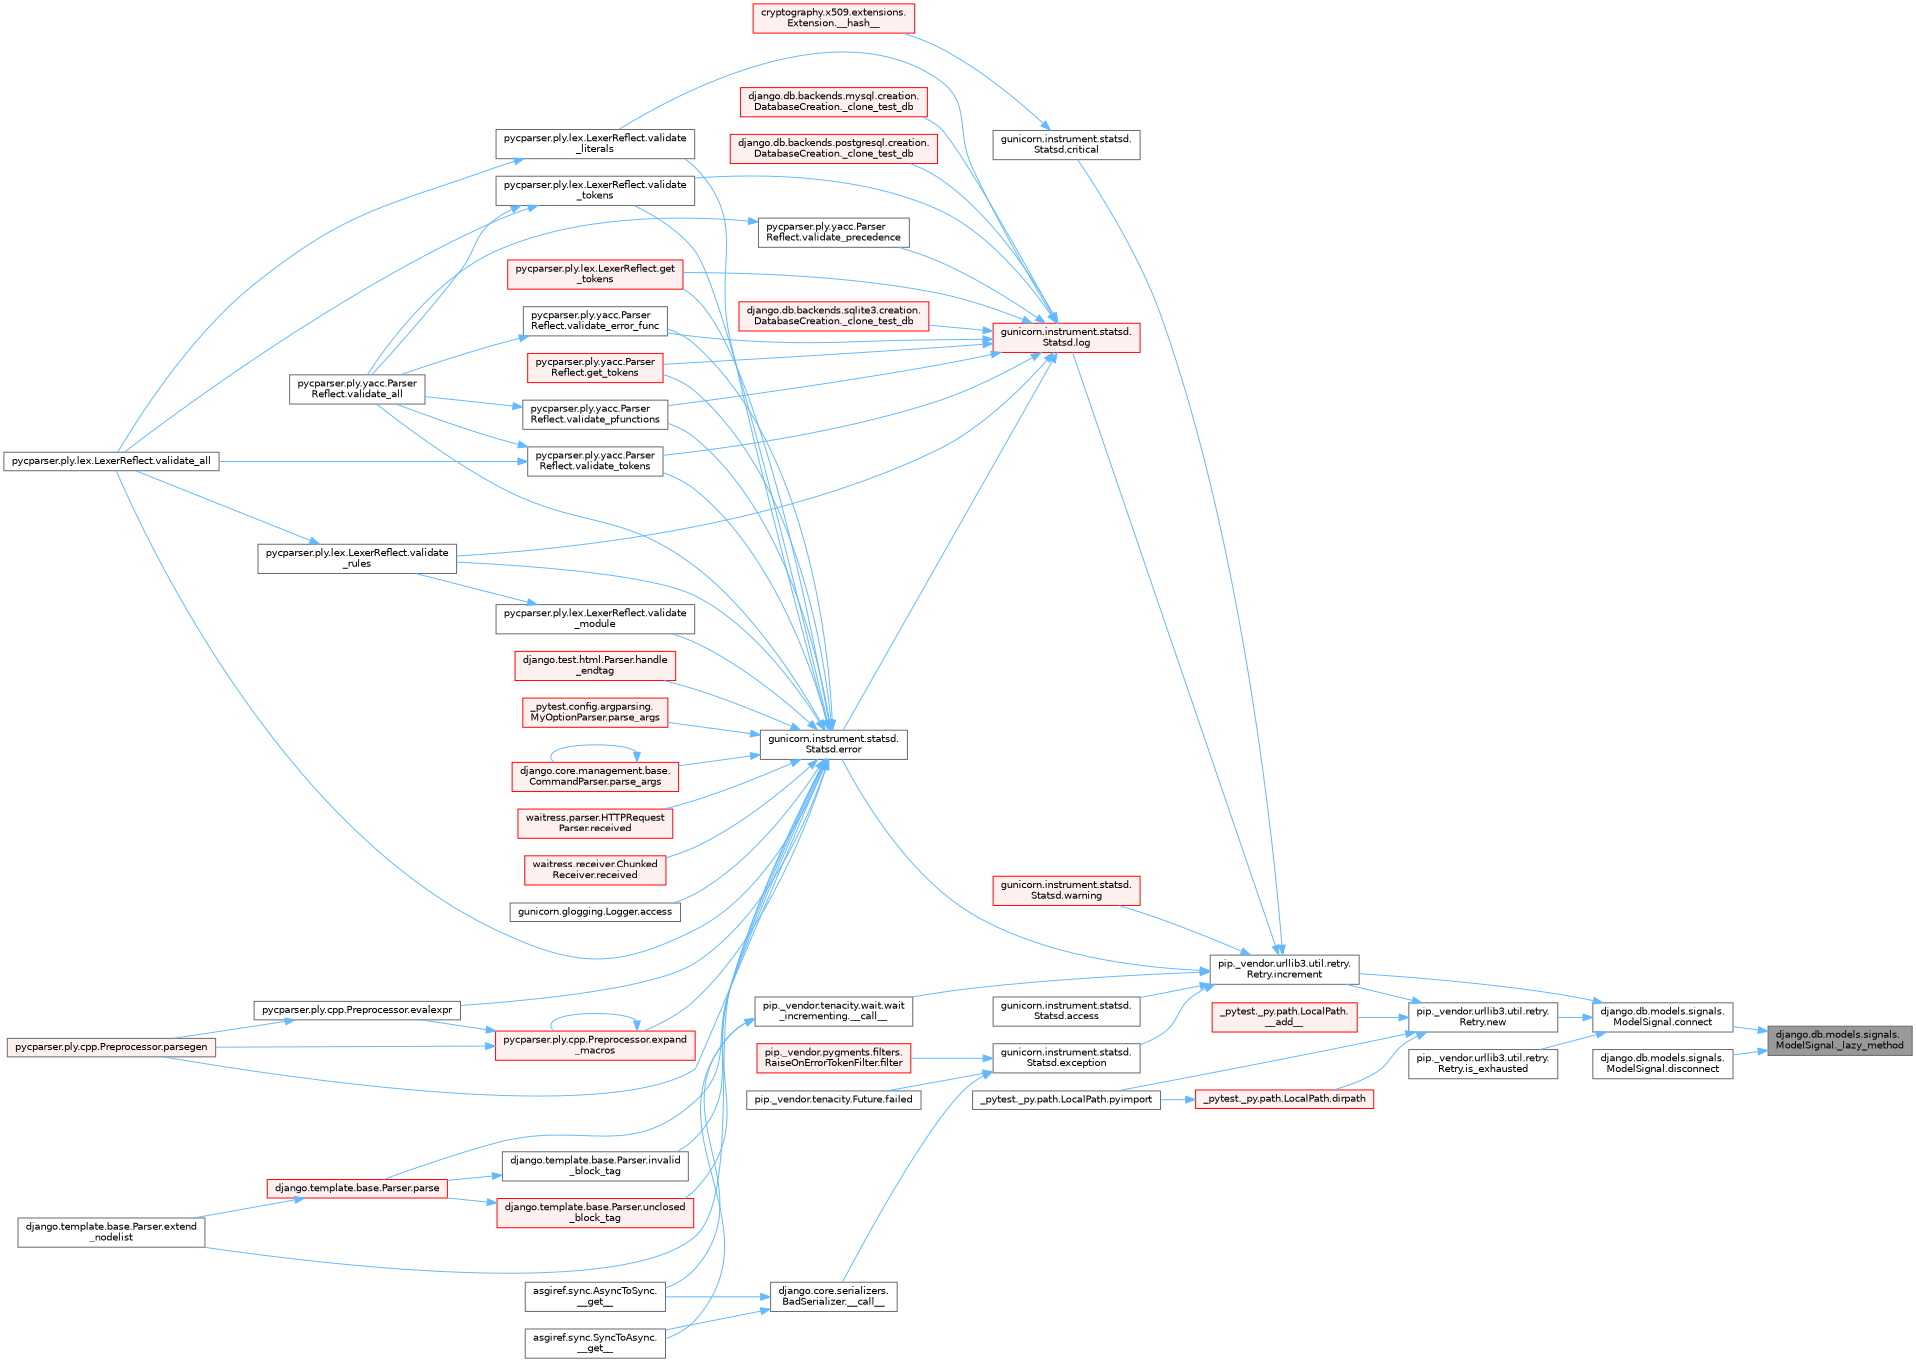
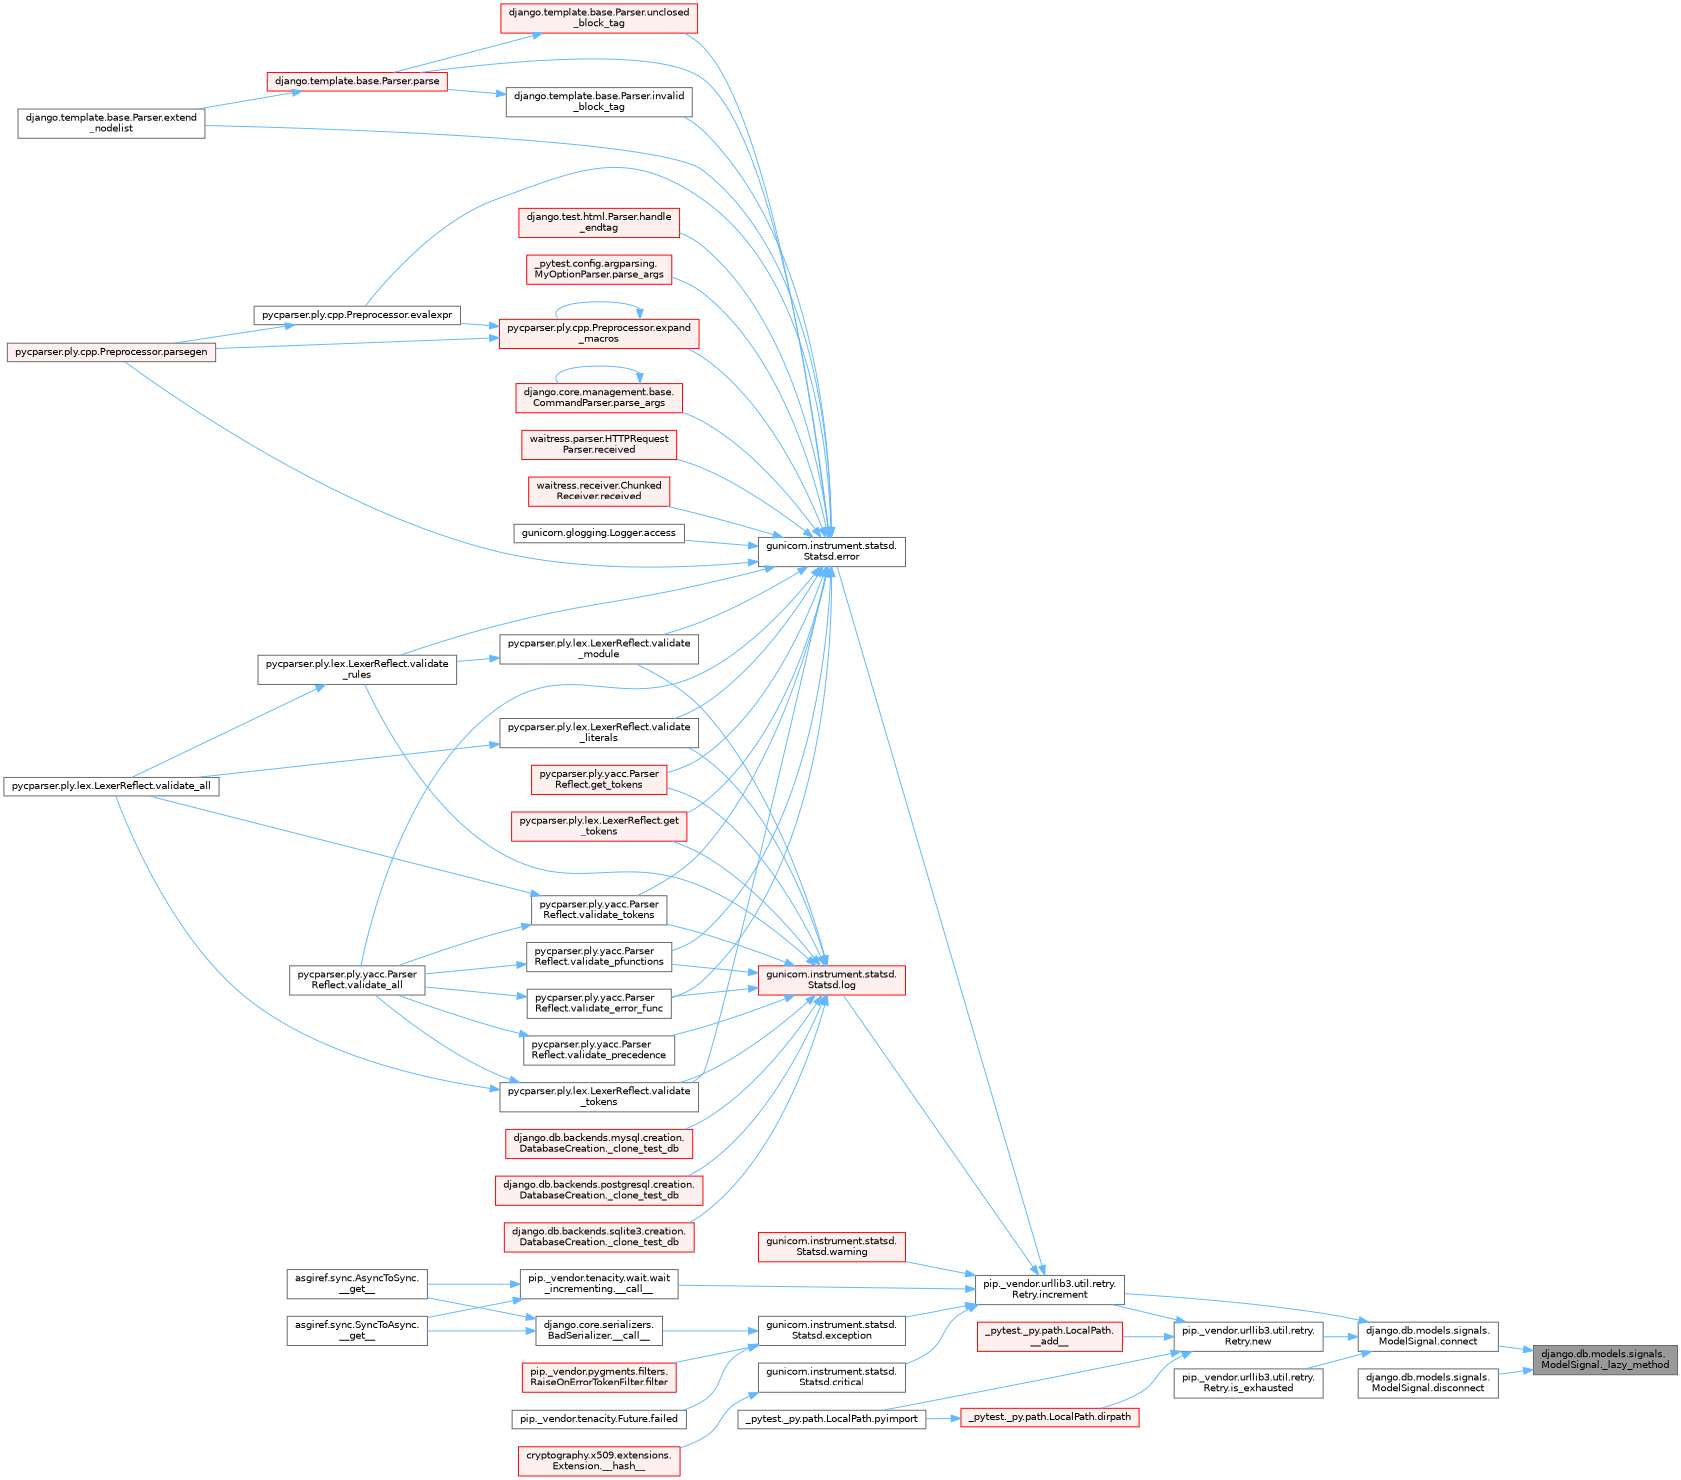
edge "gunicorn.instrument.statsd. Statsd.error" -> "gunicorn.instrument.statsd. Statsd.log": now "pycparser.ply.lex.LexerReflect.validate _module" -> "gunicorn.instrument.statsd. Statsd.log"
edge "pycparser.ply.lex.LexerReflect.validate_all" -> "gunicorn.instrument.statsd. Statsd.error": removed
node "gunicorn.instrument.statsd. Statsd.access": removed
